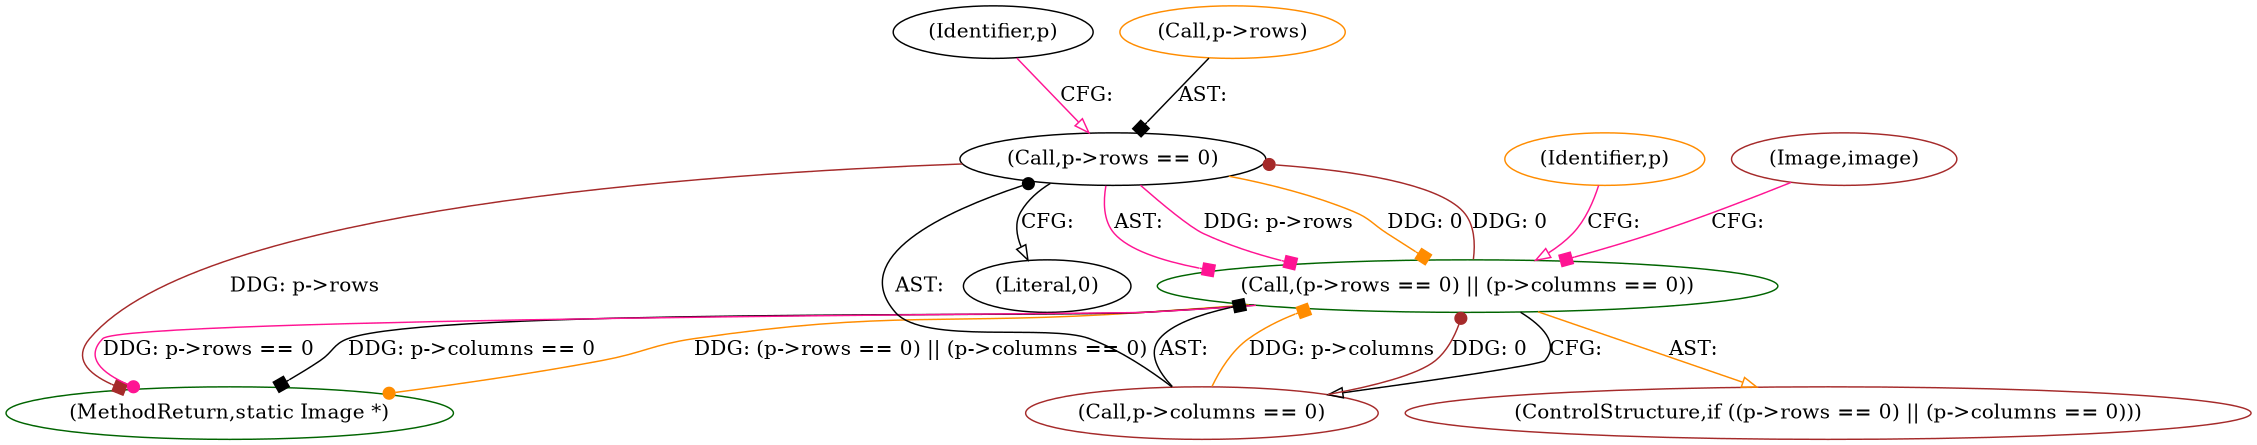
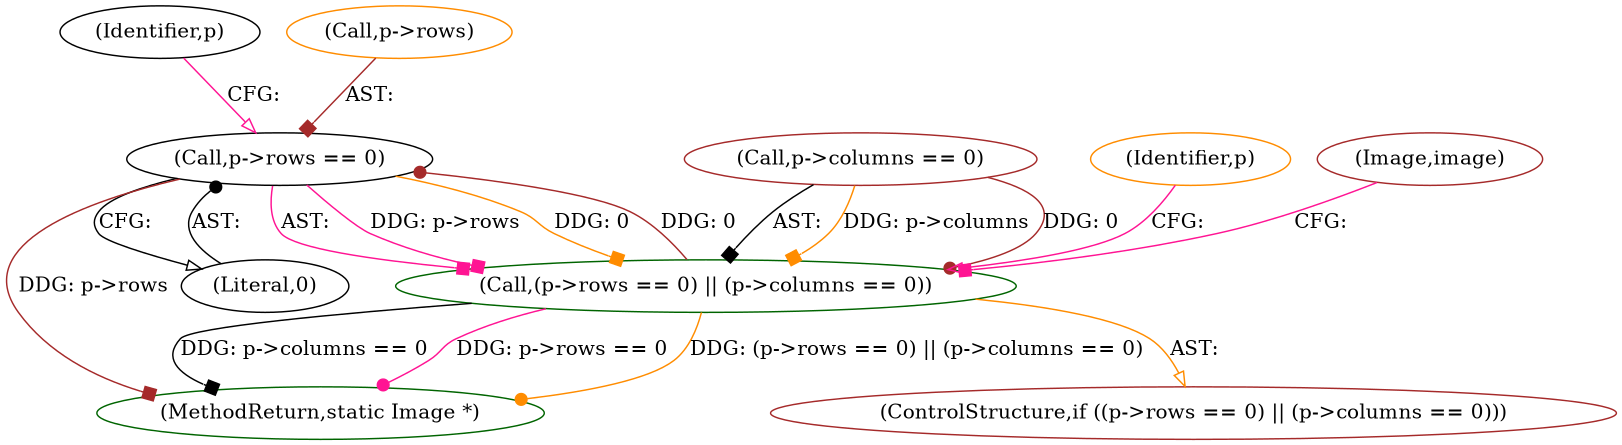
edge "(Call,p->rows)" -> "(Call,p->rows == 0)": color black -> brown
edge "(Call,p->columns == 0)" -> "(Call,p->rows == 0)": now "(Literal,0)" -> "(Call,p->rows == 0)"
edge "(Call,(p->rows == 0) || (p->columns == 0))" -> "(Call,p->columns == 0)": removed, label "CFG:"
